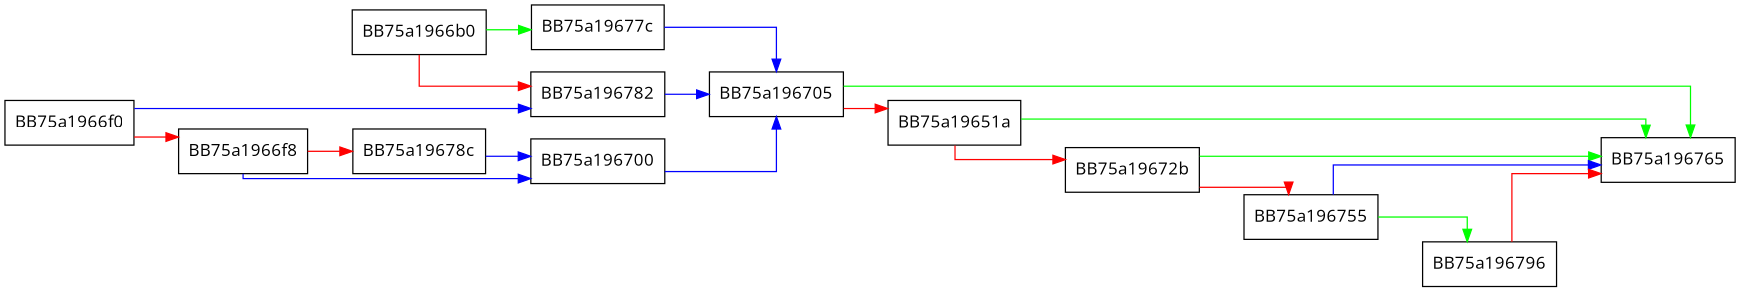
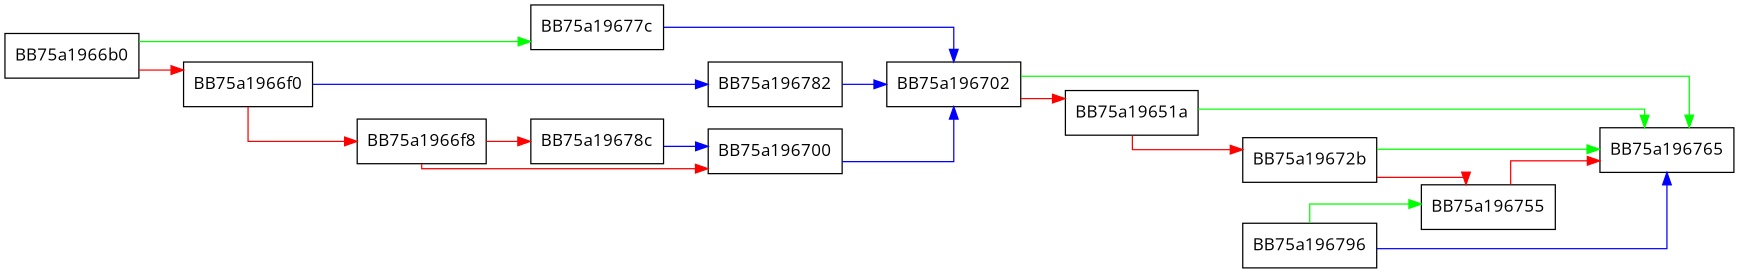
edge "BB75a1966b0" -> "BB75a196782": now "BB75a1966b0" -> "BB75a1966f0"
node "BB75a196705": label "BB75a196705" -> "BB75a196702"
edge "BB75a196755" -> "BB75a196765": color blue -> red
edge "BB75a196796" -> "BB75a196765": color red -> blue
edge "BB75a1966f8" -> "BB75a196700": color blue -> red
edge "BB75a196755" -> "BB75a196796": reversed
